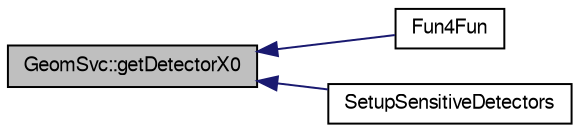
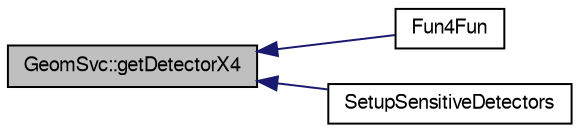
node "GeomSvc::getDetectorX0": label "GeomSvc::getDetectorX0" -> "GeomSvc::getDetectorX4"
